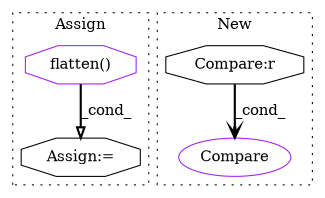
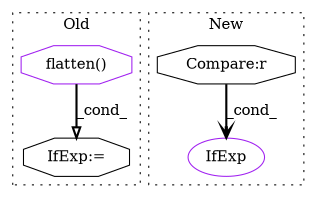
cluster "Assign": label "Assign" -> "Old"
node "Assign:=": label "Assign:=" -> "IfExp:="
node "Compare": label "Compare" -> "IfExp"
